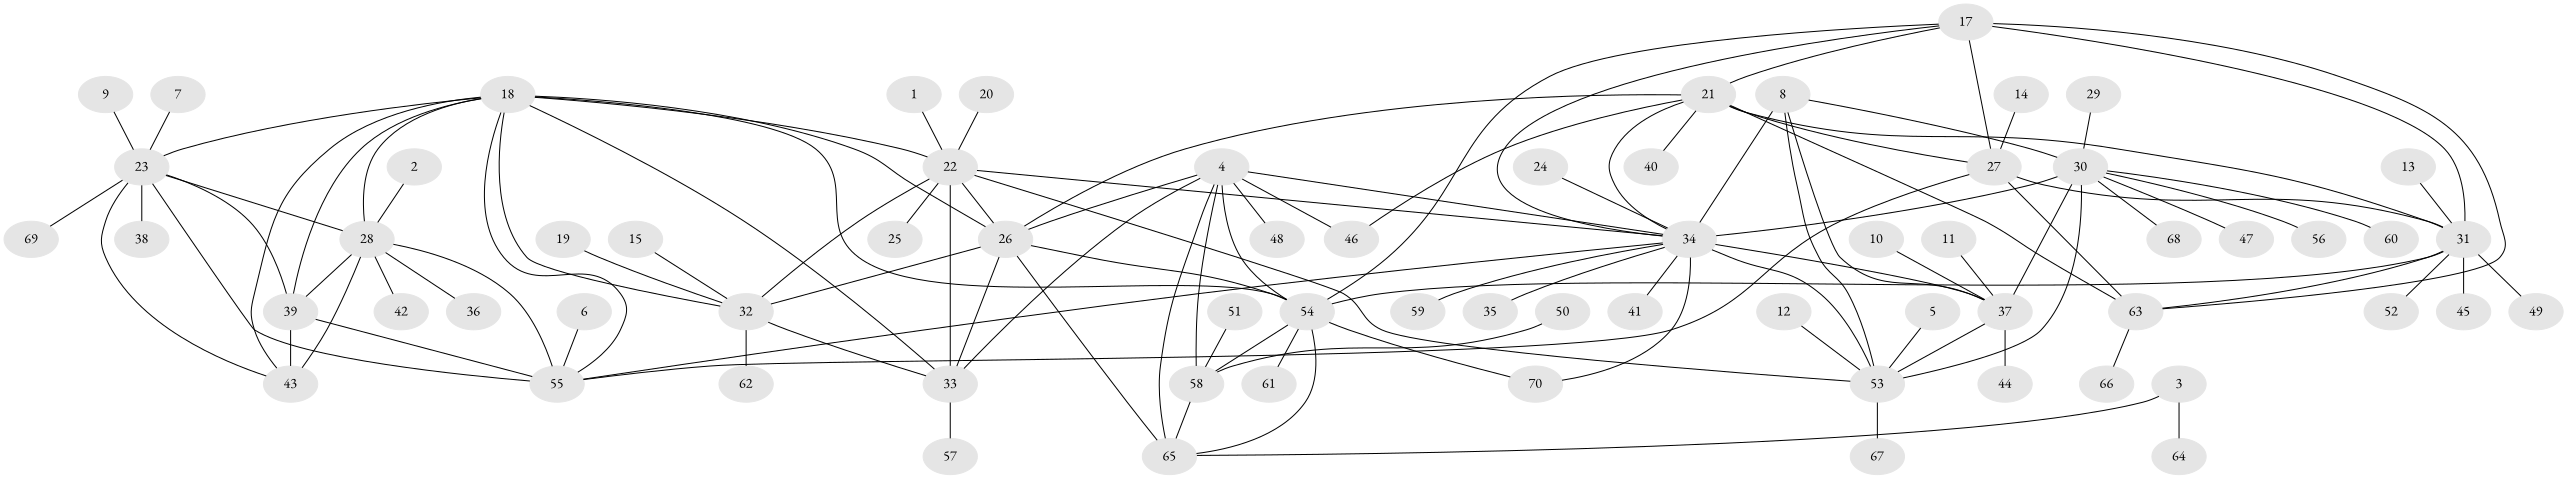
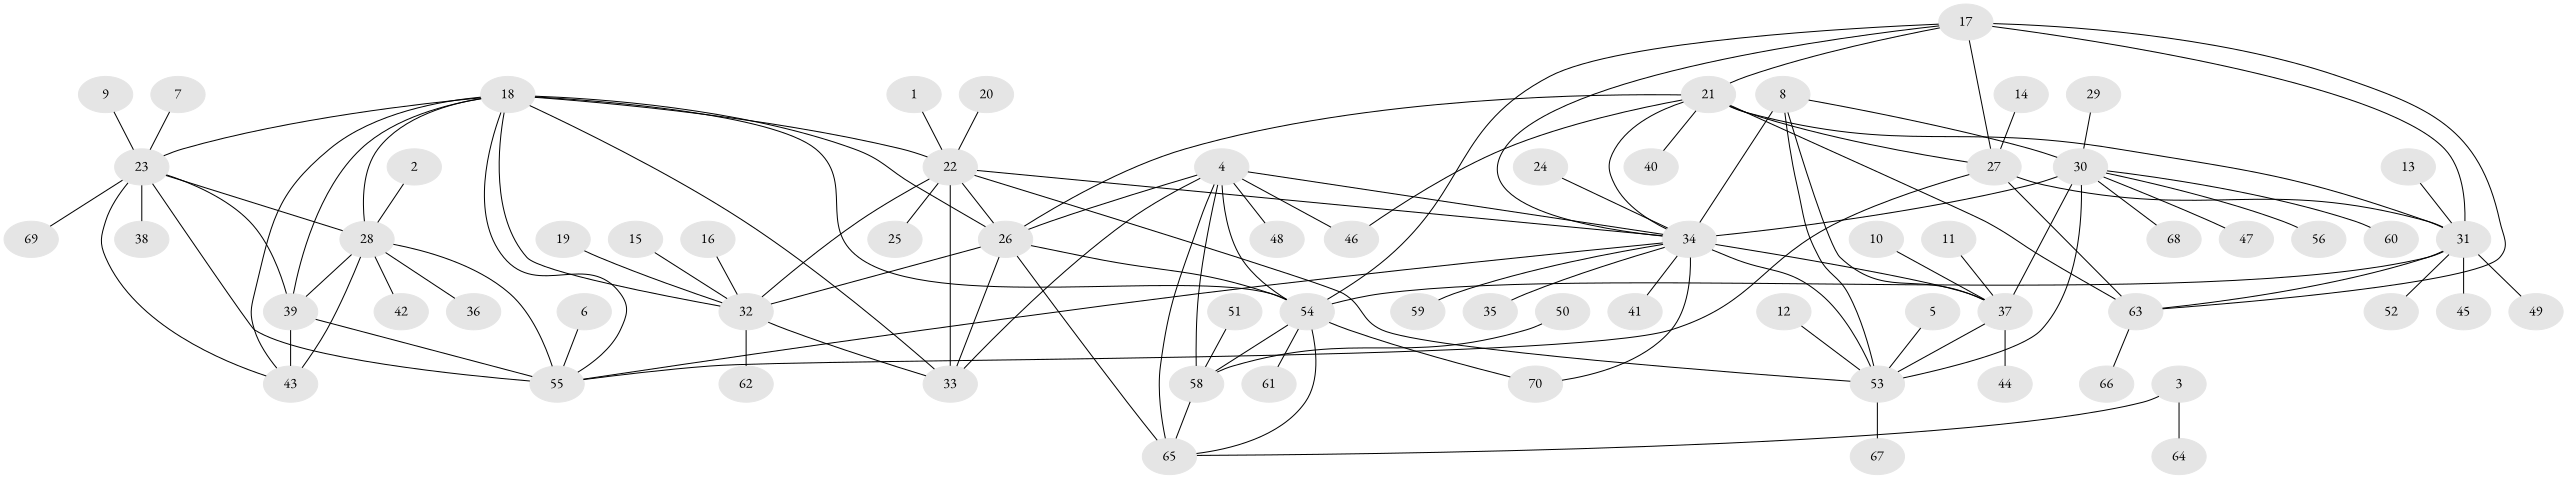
node "16": added
node "57": removed
